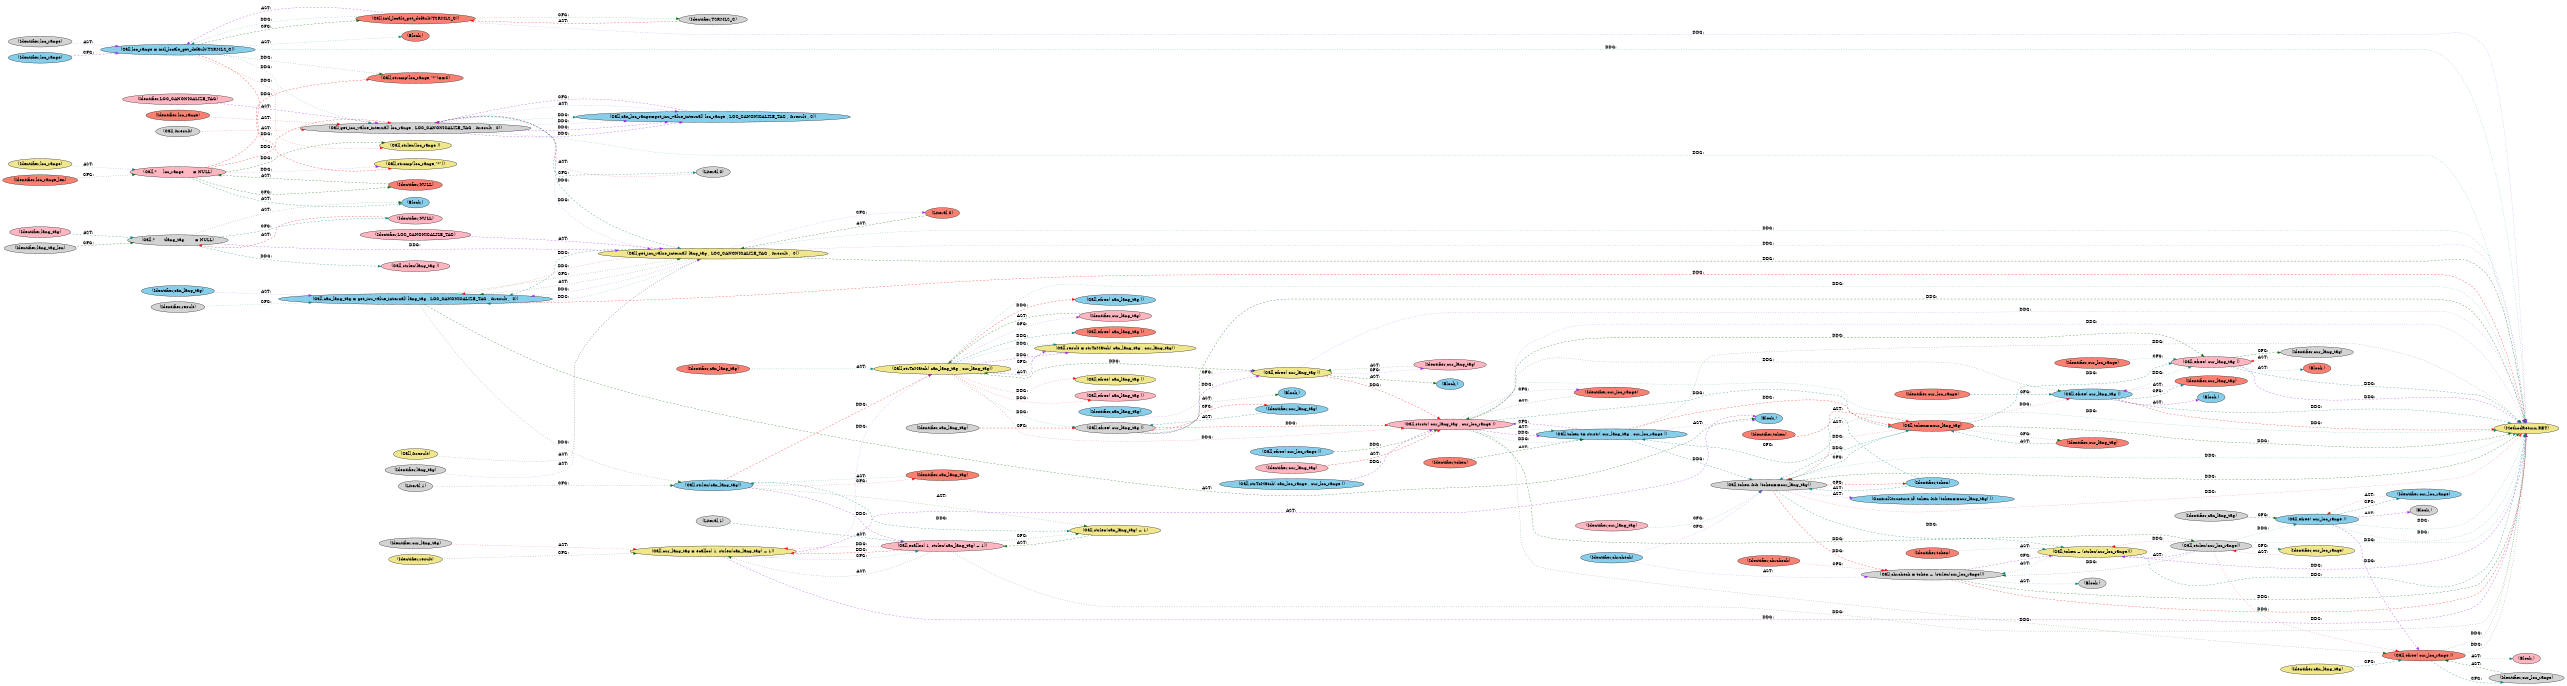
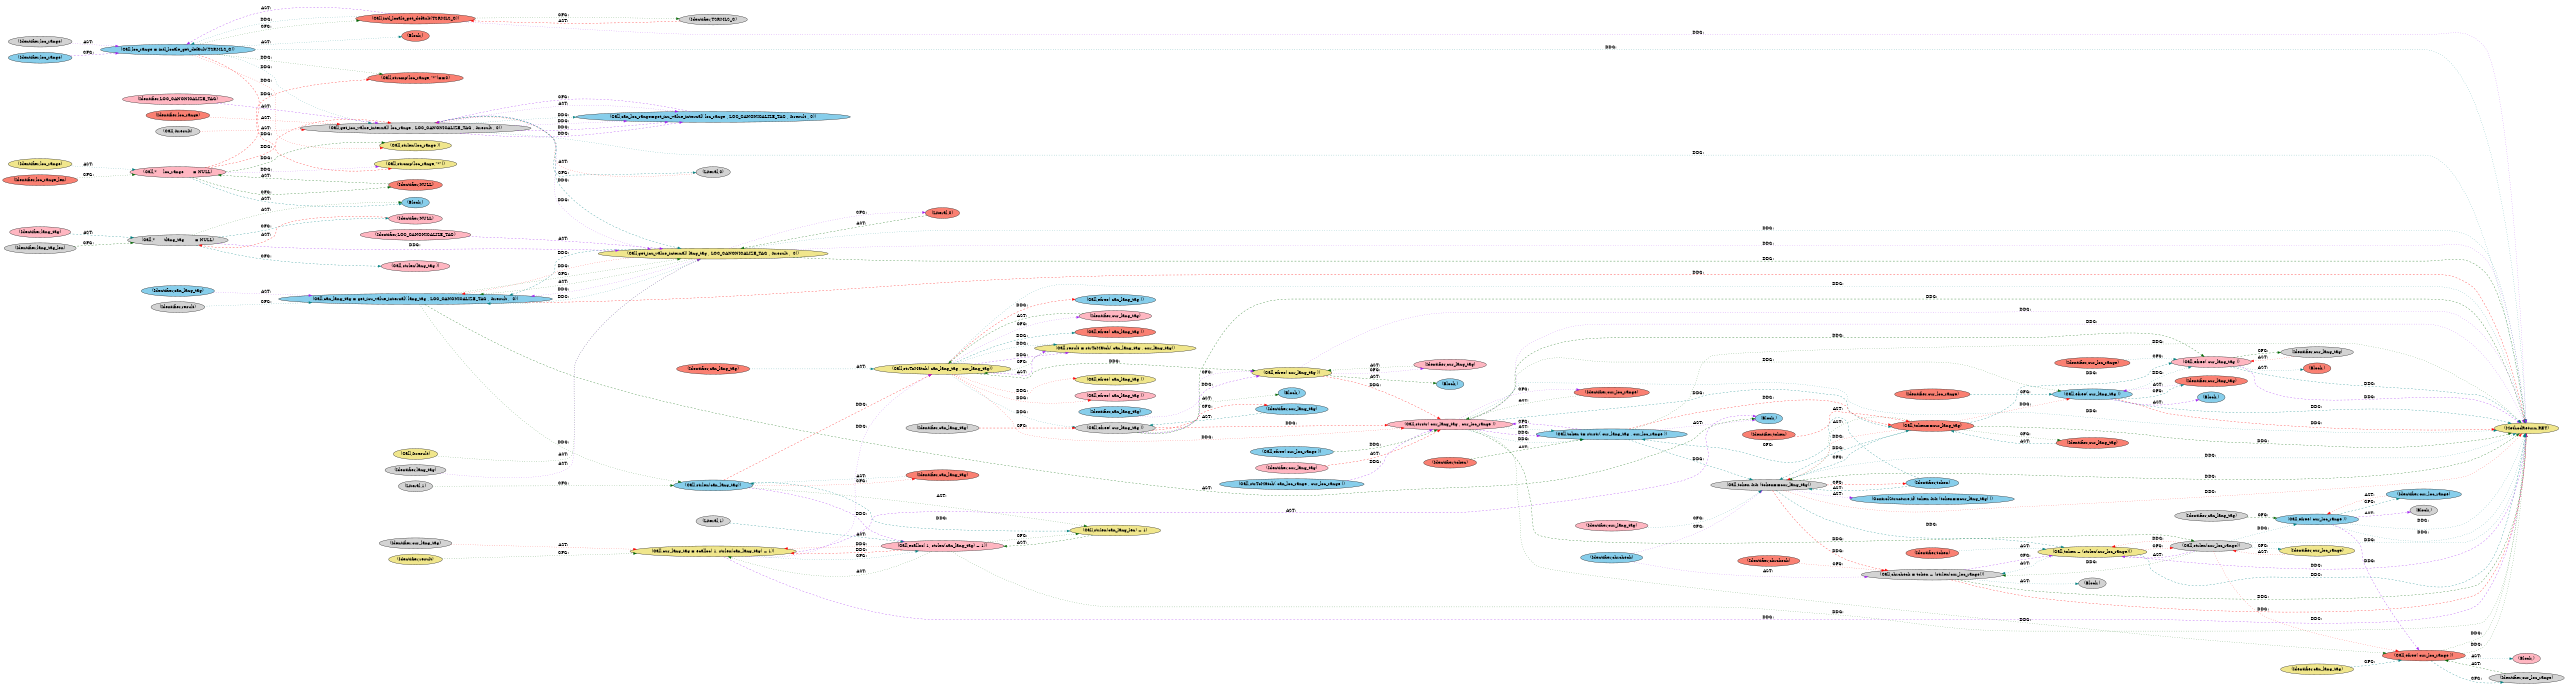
edge "(Call,loc_range = intl_locale_get_default(TSRMLS_C))" -> "(Call,intl_locale_get_default(TSRMLS_C))": style dashed -> dotted
edge "(Call,*       tlang_tag        = NULL)" -> "(Call,strlen(lang_tag ))": label "DDG: " -> "CFG: "
node "(Call,strlen(can_lang_tag) + 1)": label "(Call,strlen(can_lang_tag) + 1)" -> "(Call,strlen(can_lang_len) + 1)"
edge "(Call,token + (strlen(cur_loc_range)))" -> "(Call,strlen(cur_loc_range))": added, label "CFG:"
